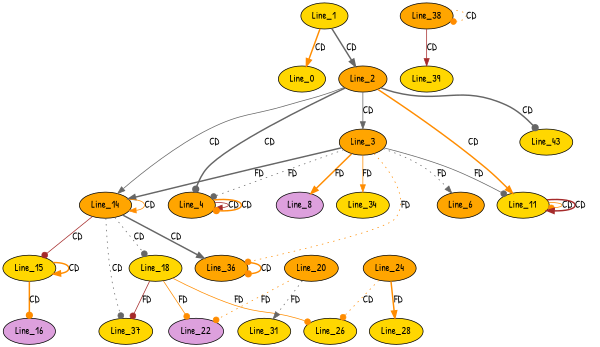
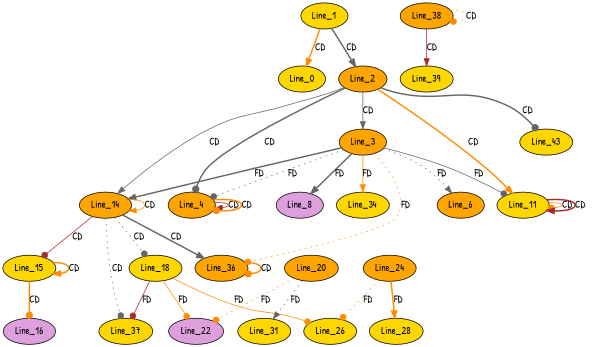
edge "Line_3" -> "Line_8": color darkorange -> gray40
edge "Line_24" -> "Line_26": label "CD" -> "FD"
